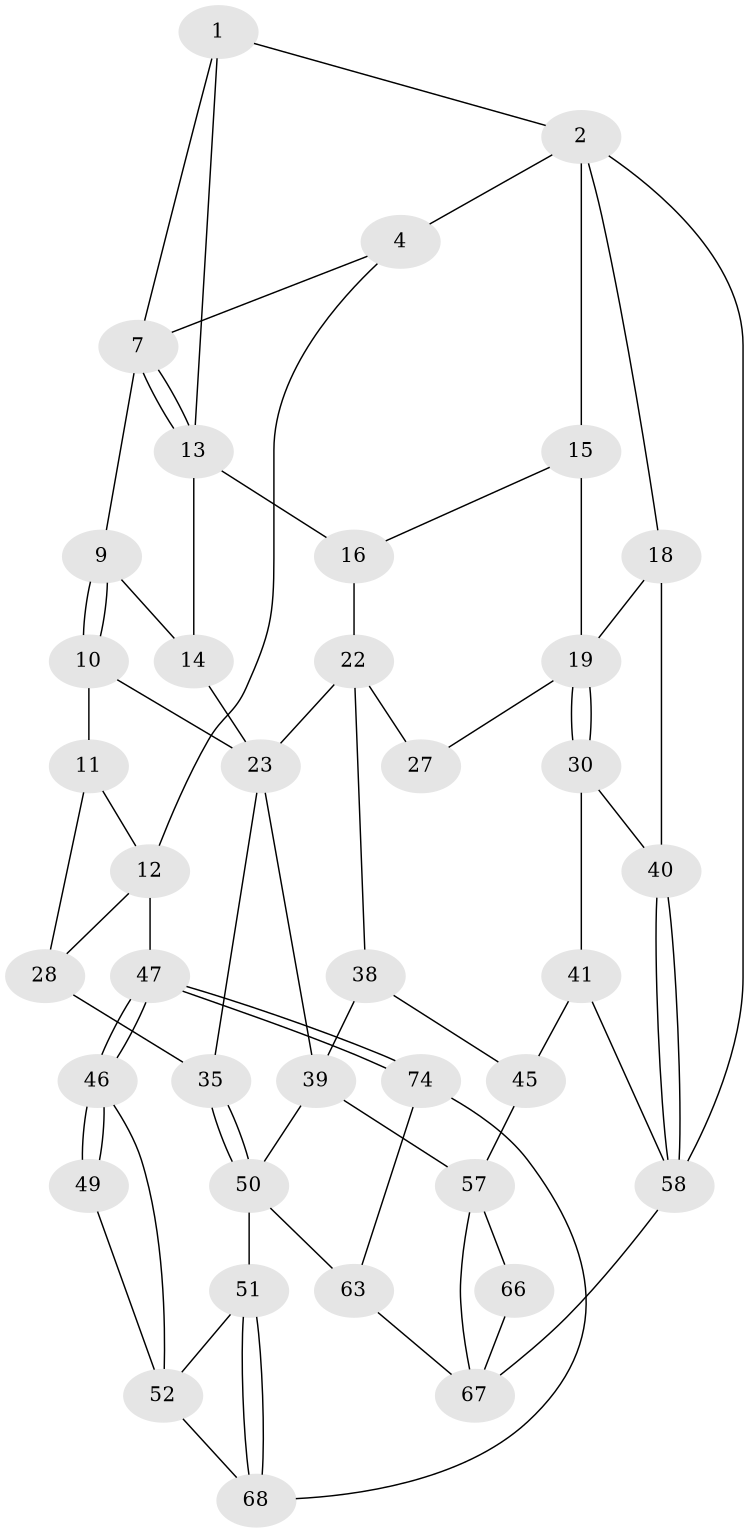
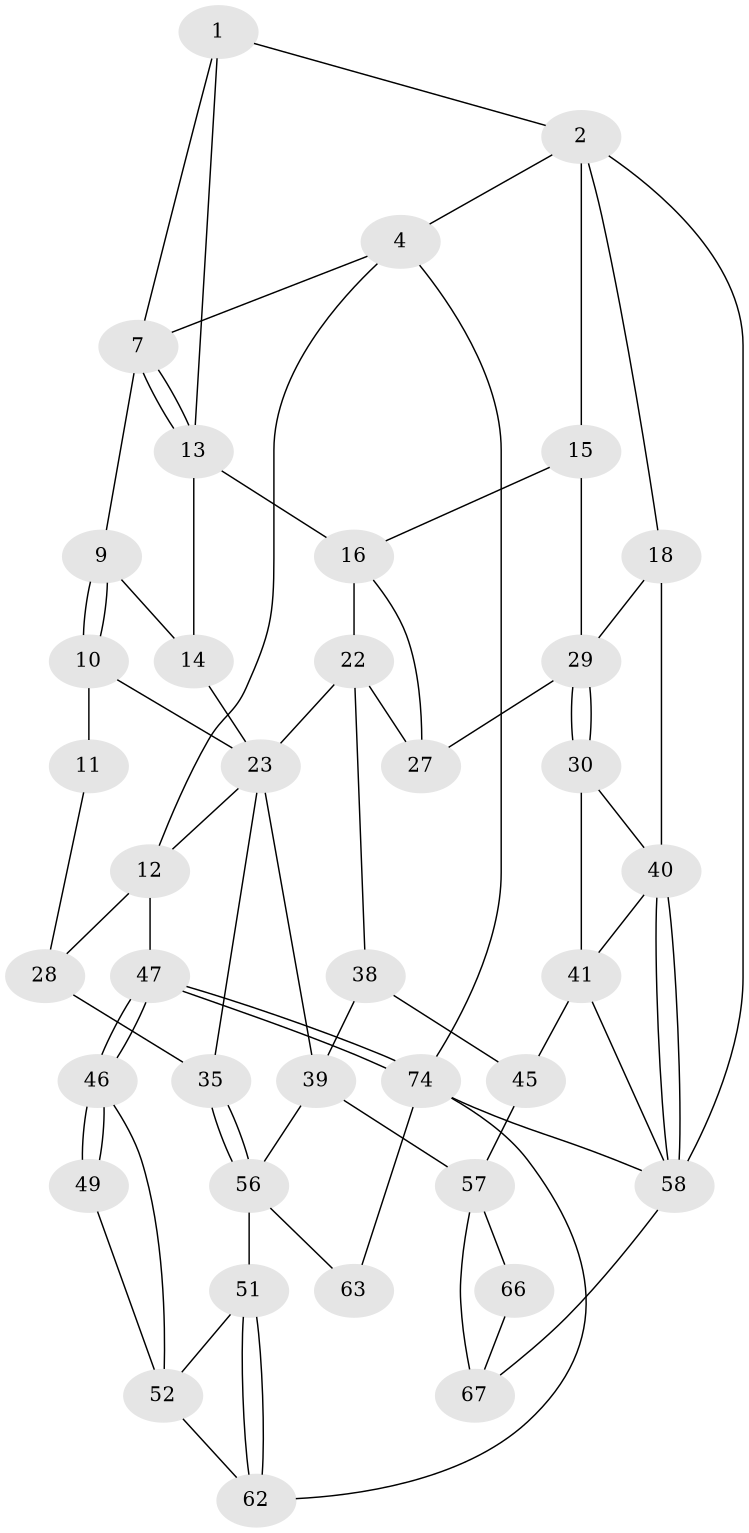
edge "16" -- "27": added
edge "4" -- "74": added
node "19": label "19" -> "29"
edge "11" -- "12": now "23" -- "12"
edge "40" -- "41": added
edge "74" -- "58": added
node "50": label "50" -> "56"
edge "63" -- "67": removed
node "68": label "68" -> "62"
